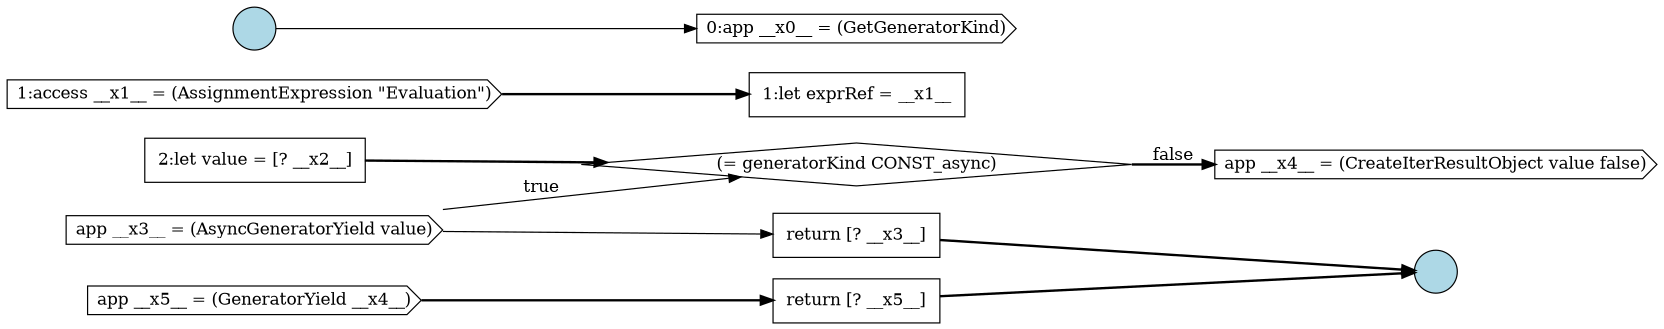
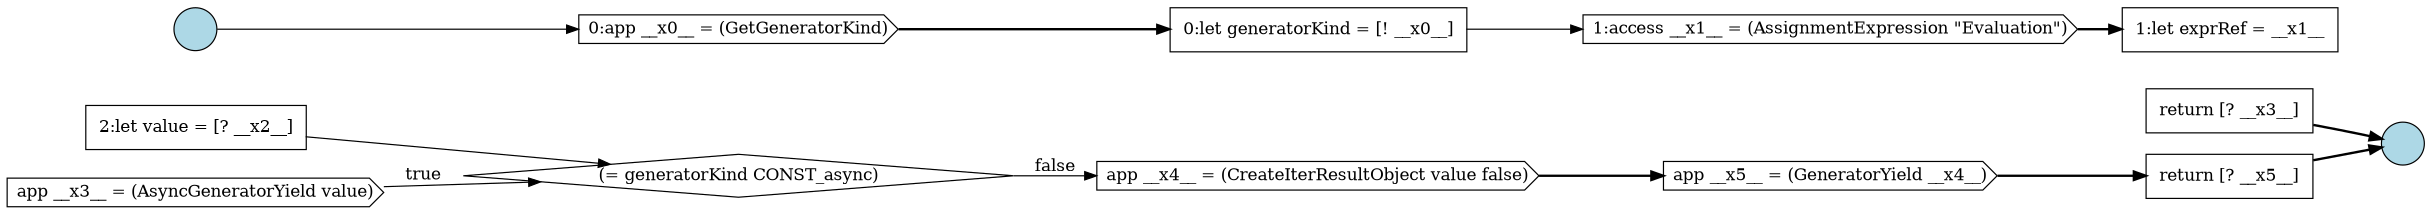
node "0:let generatorKind = [! __x0__]": added
edge "2:let value = [? __x2__]" -> "(= generatorKind CONST_async)": style bold -> solid
edge "(= generatorKind CONST_async)" -> "app __x4__ = (CreateIterResultObject value false)": style bold -> solid
edge "app __x4__ = (CreateIterResultObject value false)" -> "app __x5__ = (GeneratorYield __x4__)": added
edge "app __x3__ = (AsyncGeneratorYield value)" -> "return [? __x3__]": removed
